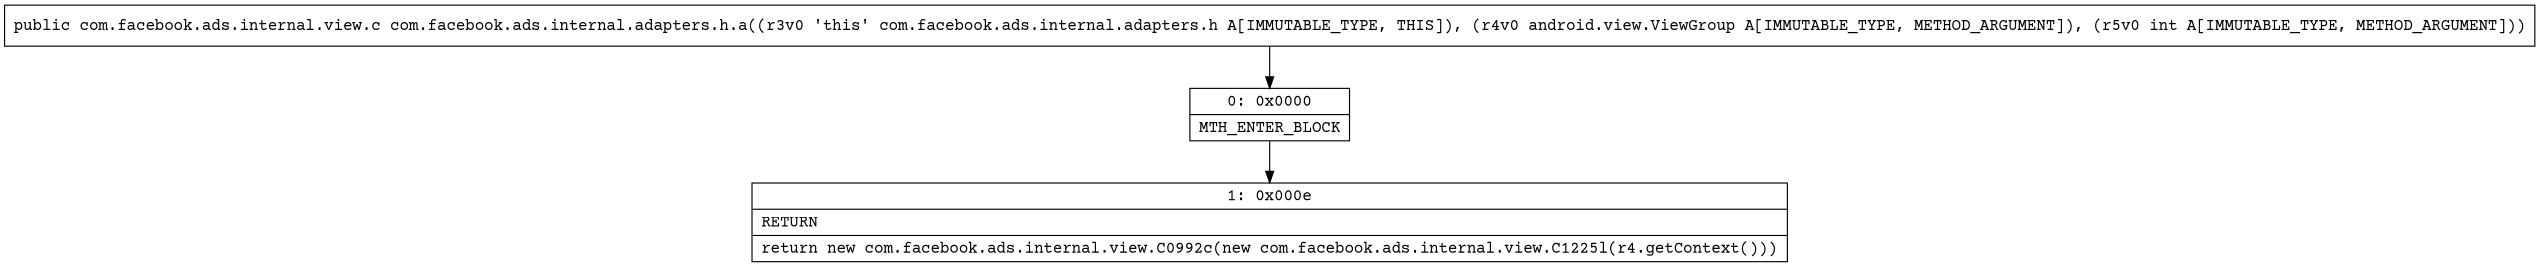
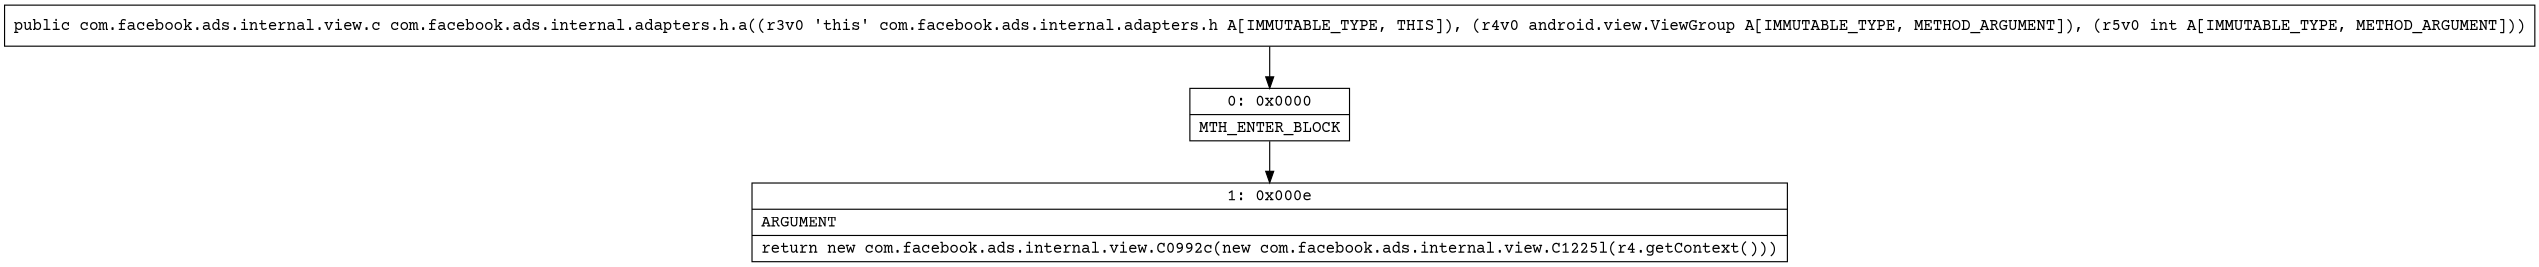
node "1: 0x000e": text "RETURN" -> "ARGUMENT"
